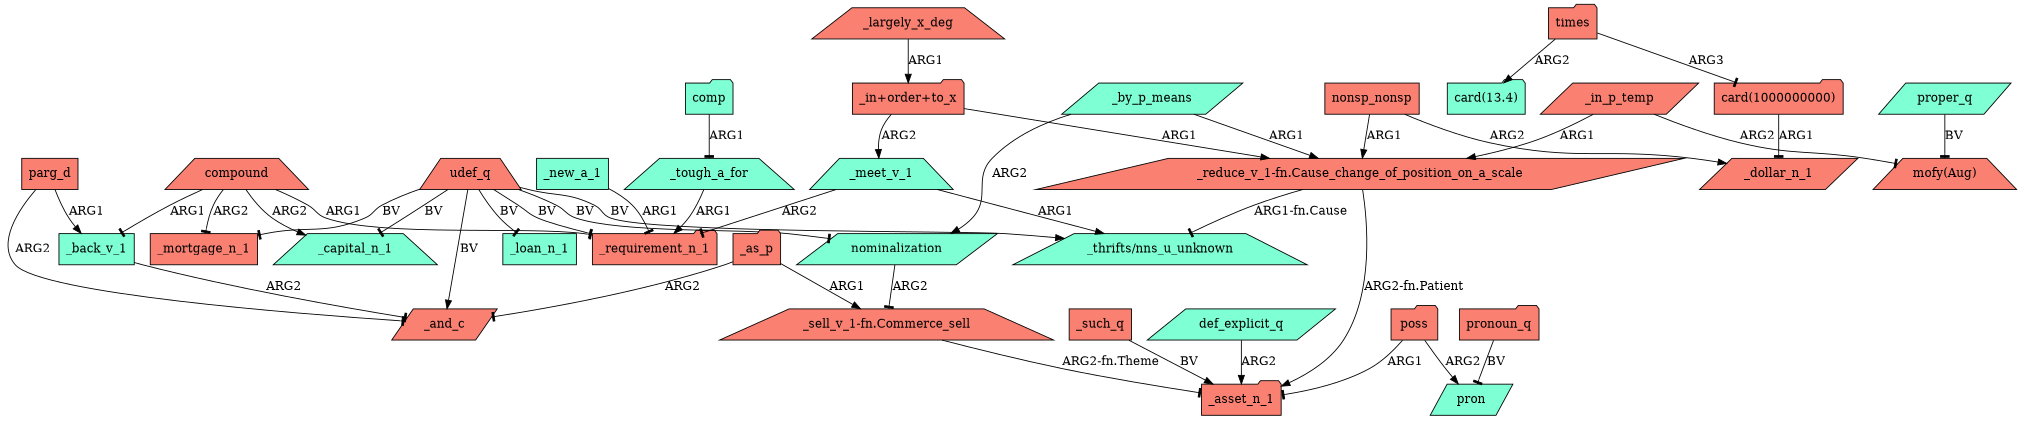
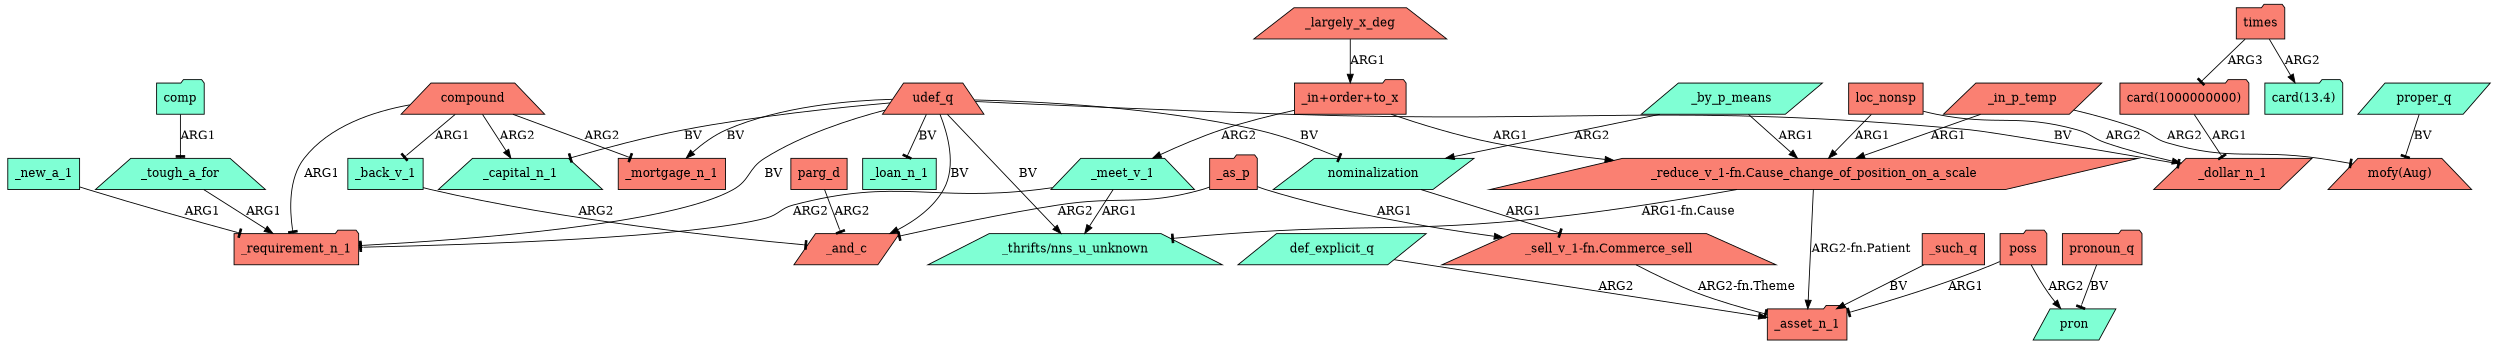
node "nonsp_nonsp": label "nonsp_nonsp" -> "loc_nonsp"
edge "udef_q" -> "_dollar_n_1": added, label "BV"
edge "parg_d" -> "_back_v_1": removed, label "ARG1"
edge "udef_q" -> "_mortgage_n_1": arrowhead tee -> normal
edge "nominalization" -> "_sell_v_1-fn.Commerce_sell": label "ARG2" -> "ARG1"
